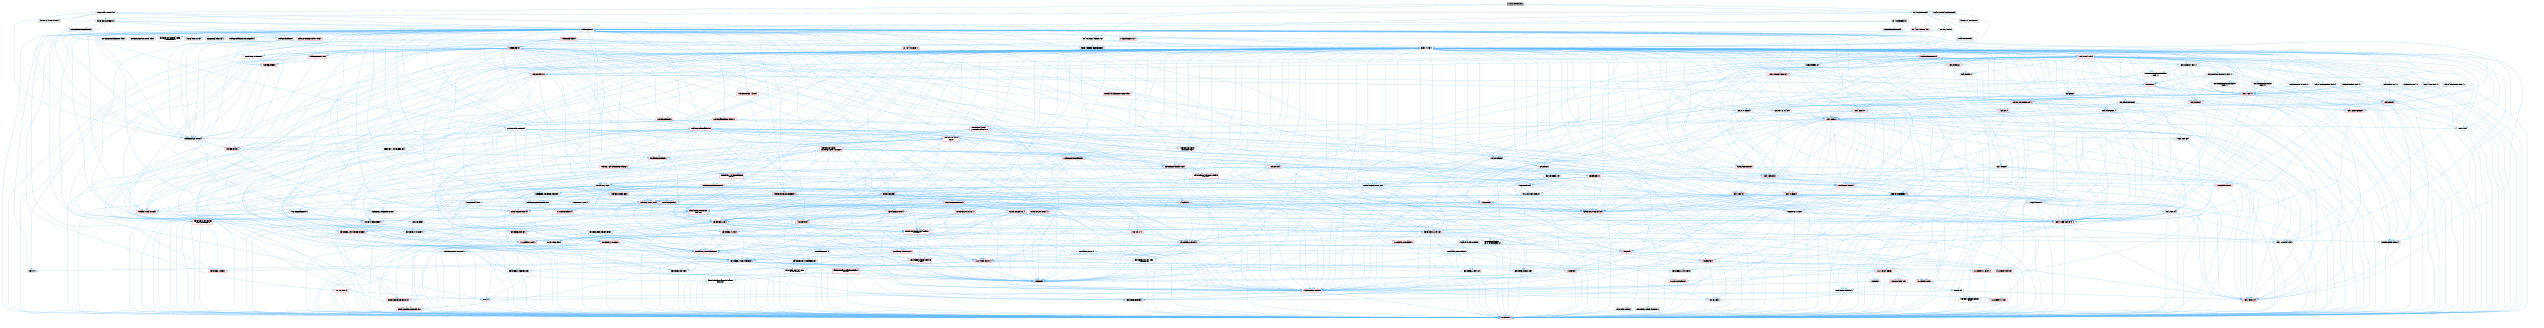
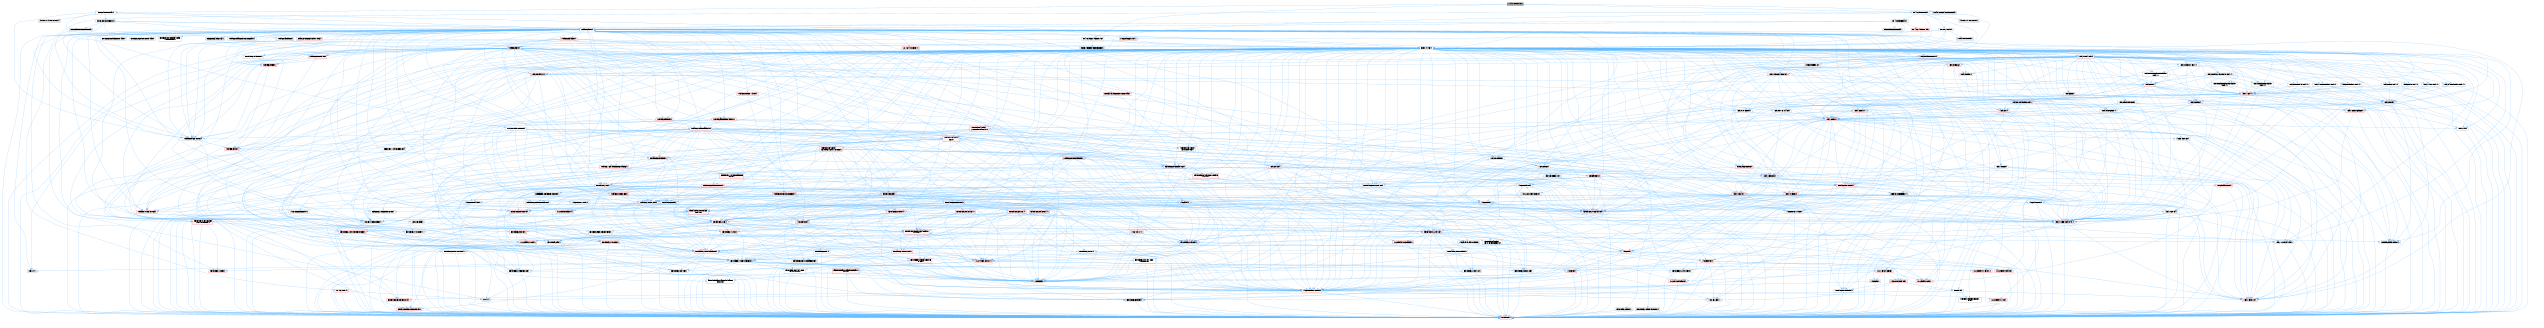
node "Fonts/AudioMeterStyle.h": label "Fonts/AudioMeterStyle.h" -> "Fonts/SlateFontInfo.h"
node "Misc/FallbackStruct.h": removed
edge "Misc/DateTime.h" -> "Misc/AutomationEvent.h": reversed
node "IsArithmetic/Less.h": label "IsArithmetic/Less.h" -> "Templates/Less.h"
